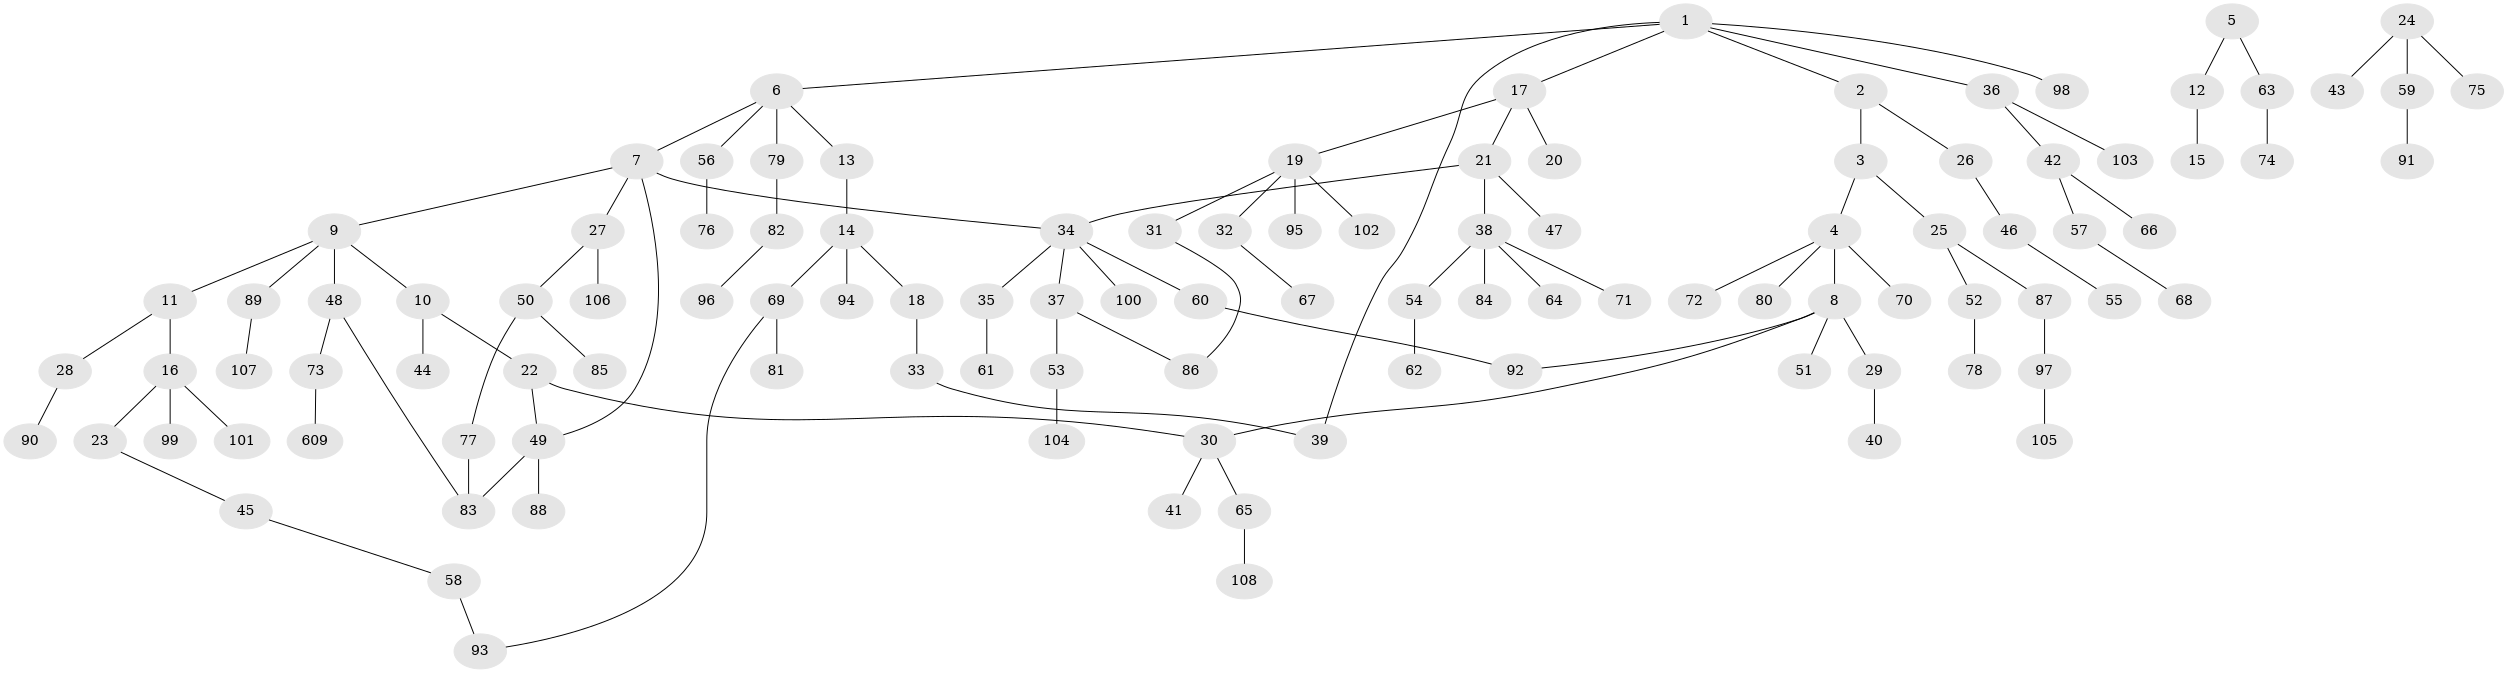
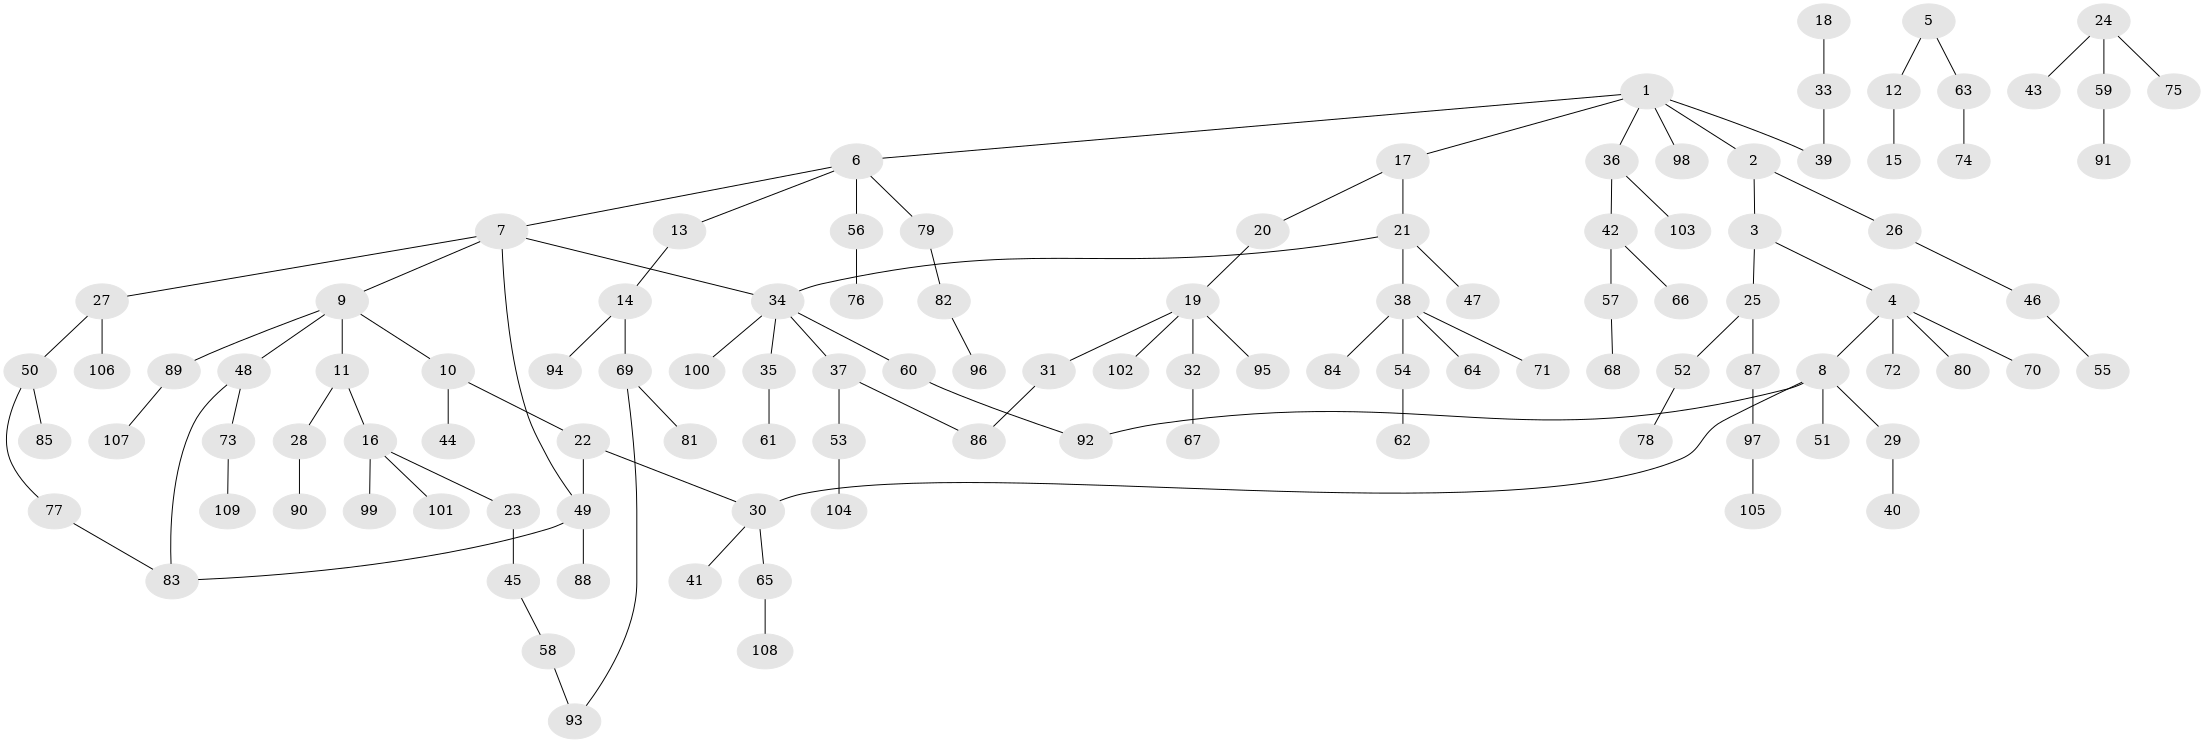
edge "17" -- "19": now "20" -- "19"
edge "14" -- "18": removed
node "609": label "609" -> "109"
